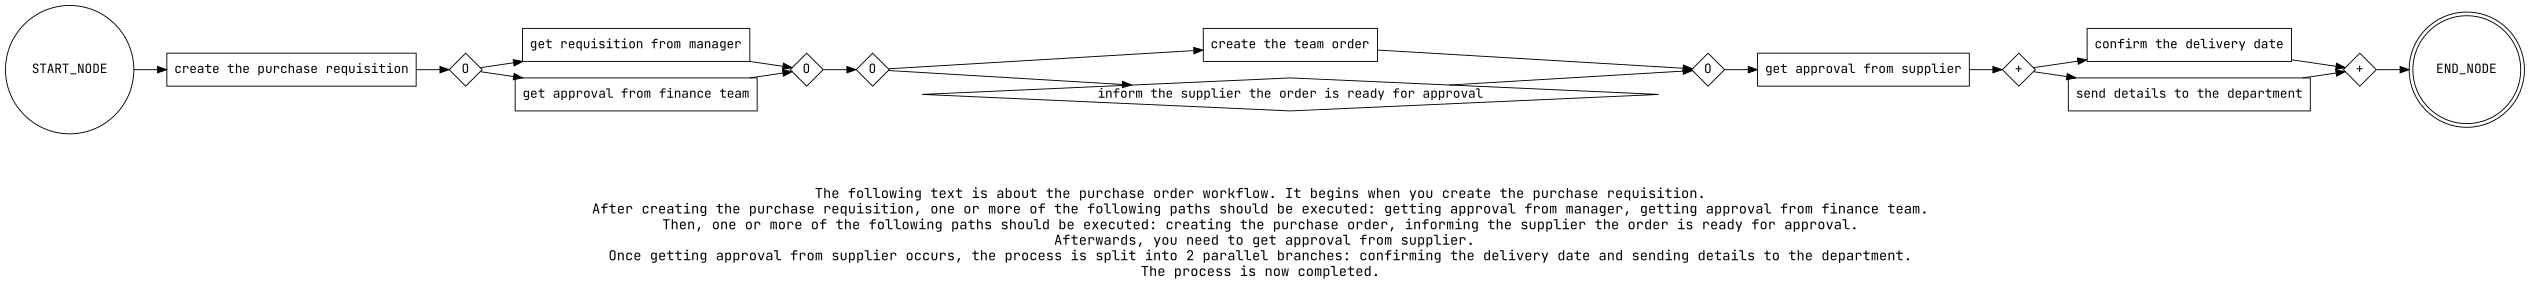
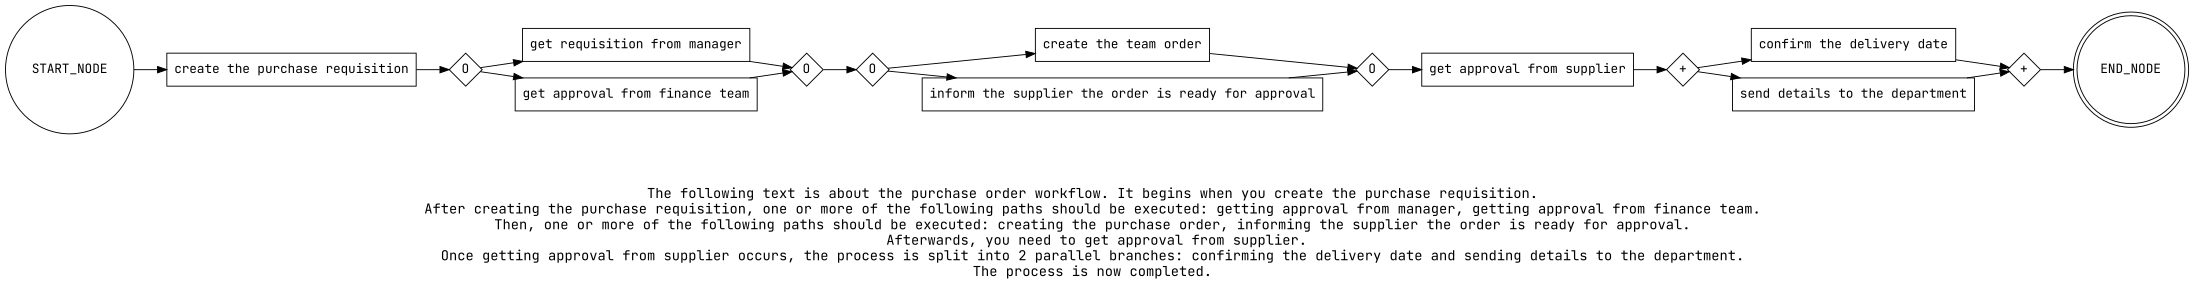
node "inform the supplier the order is ready for approval": shape diamond -> box
